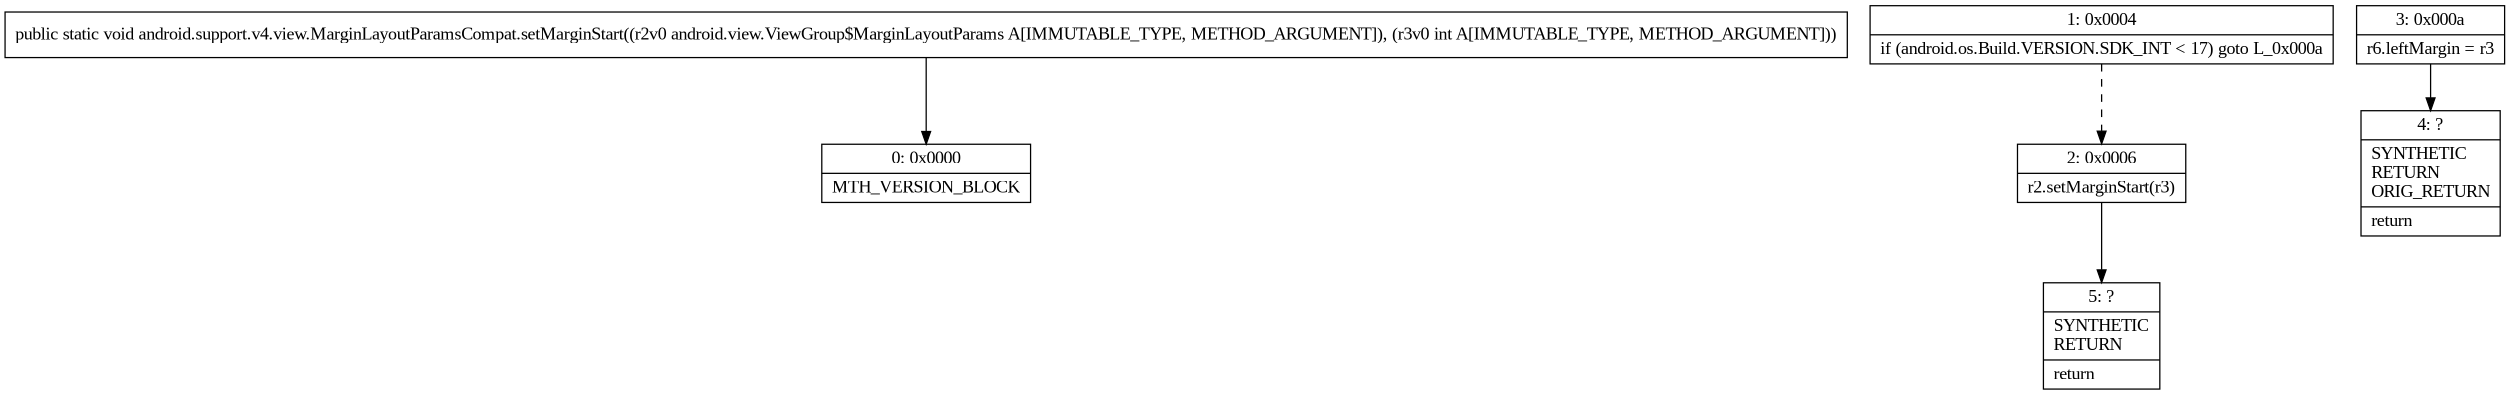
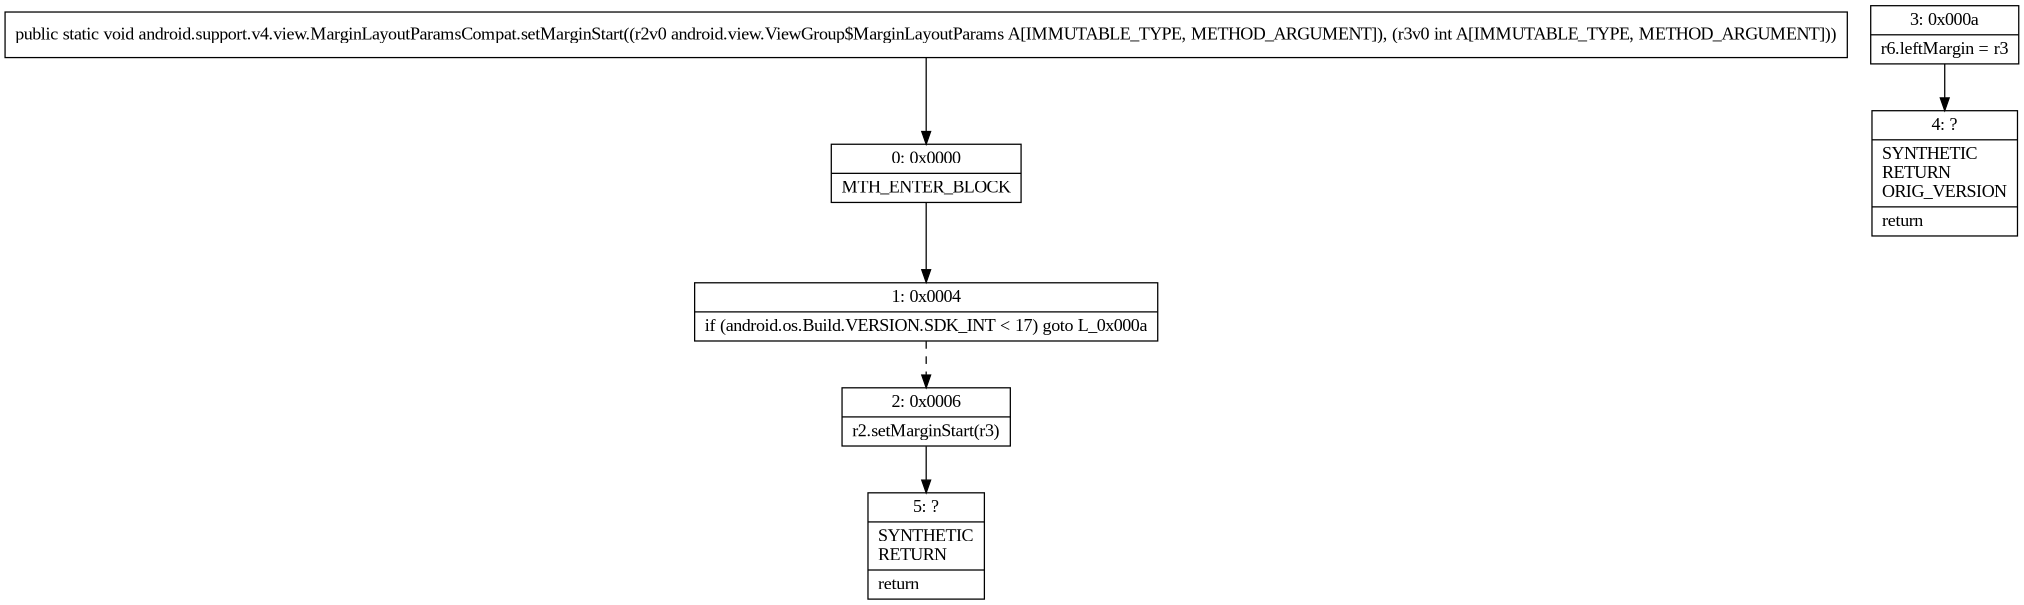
node "0: 0x0000": text "MTH_VERSION_BLOCK" -> "MTH_ENTER_BLOCK"
node "4: ?": text "ORIG_RETURN" -> "ORIG_VERSION"
edge "0: 0x0000" -> "1: 0x0004": added
